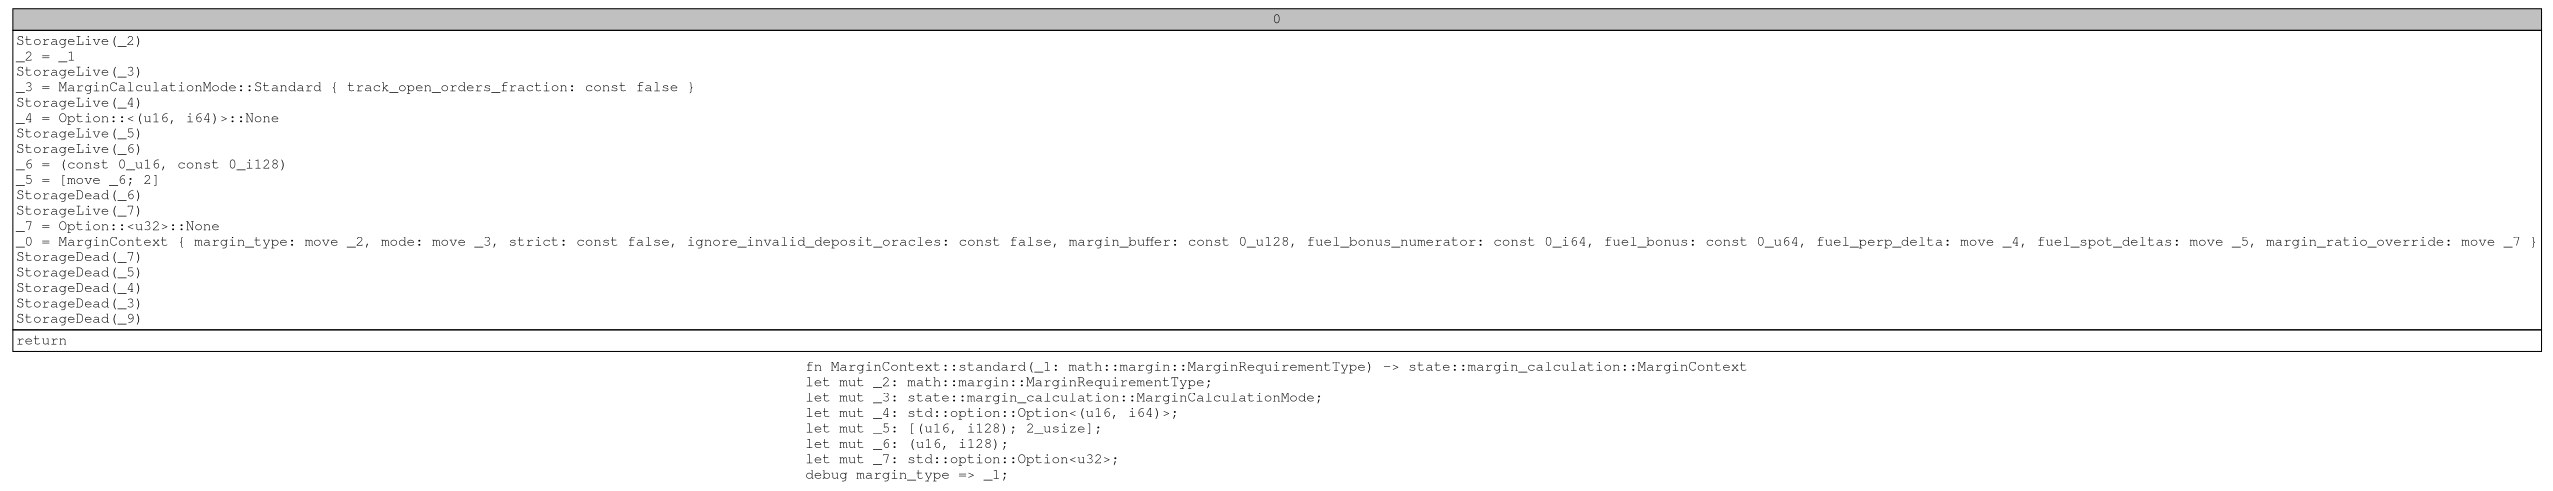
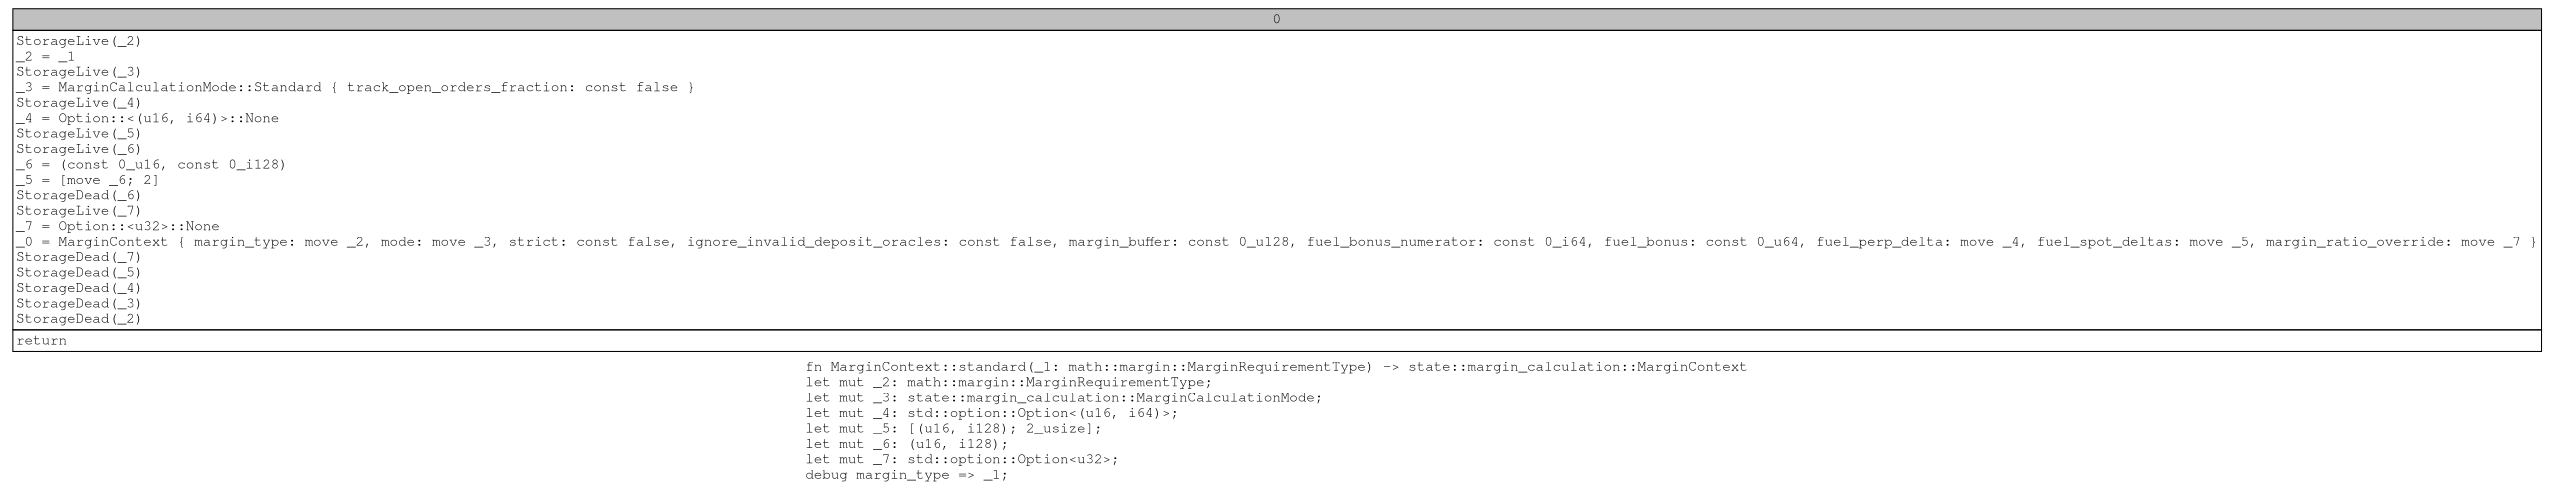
node "0": text "StorageDead(_9)" -> "StorageDead(_2)"
